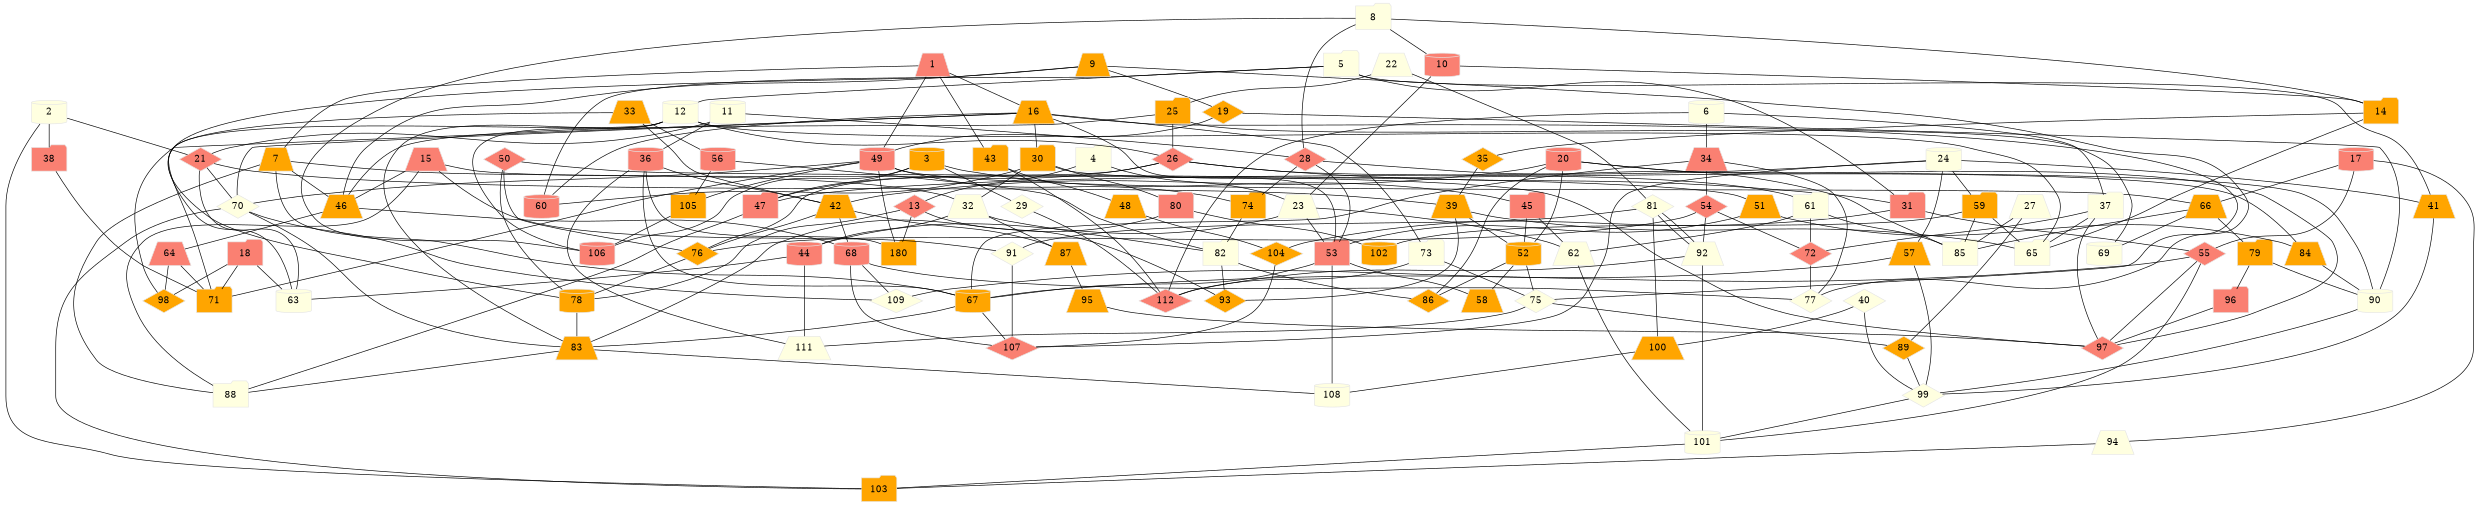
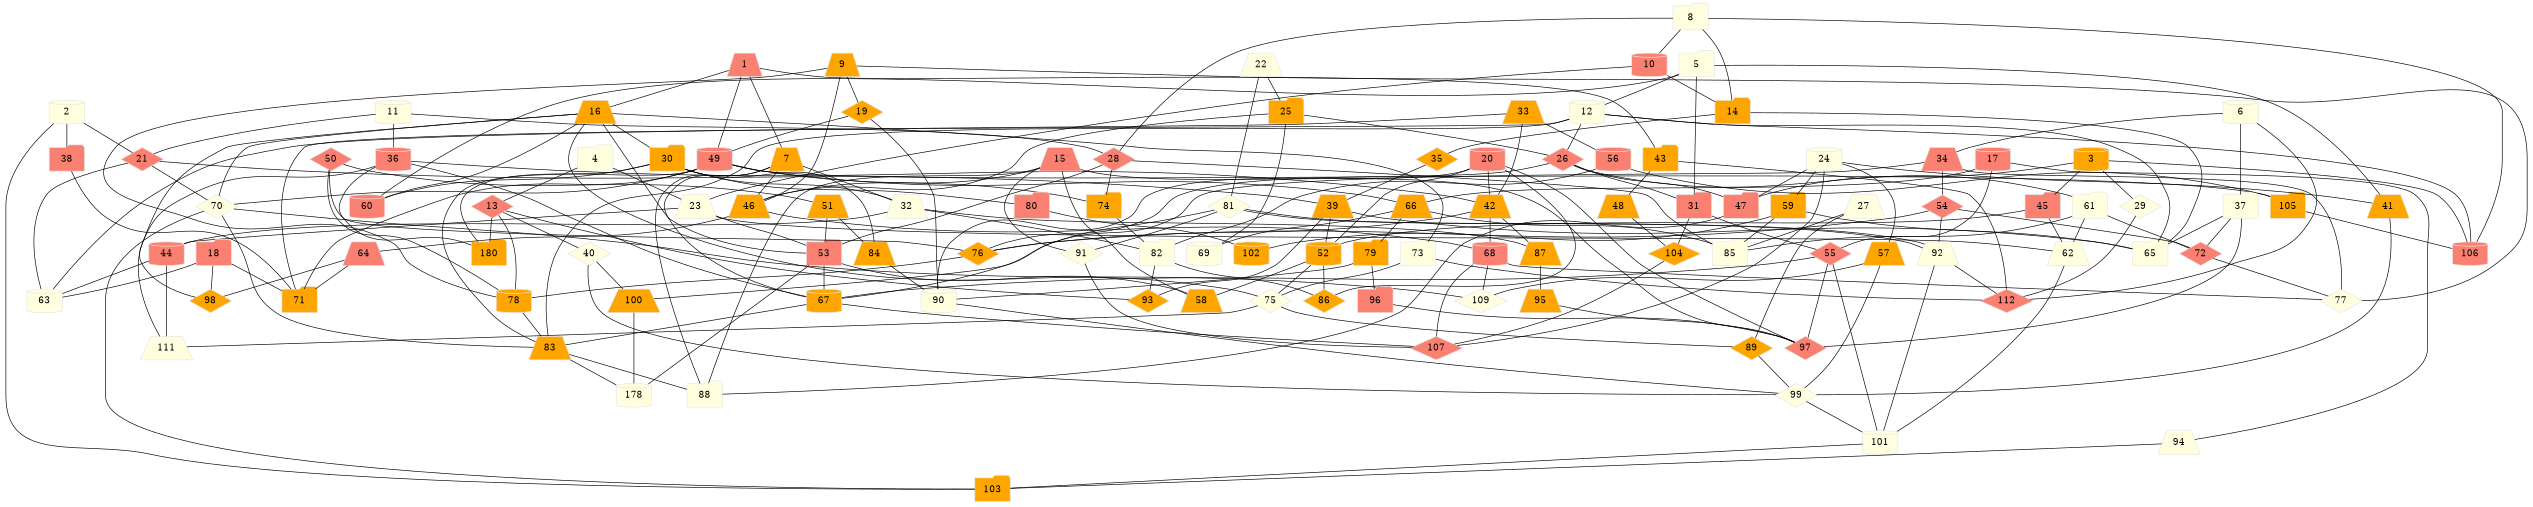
edge "80" -- "83": now "30" -- "83"
edge "13" -- "40": added
edge "15" -- "58": added
node "108": label "108" -> "178"
